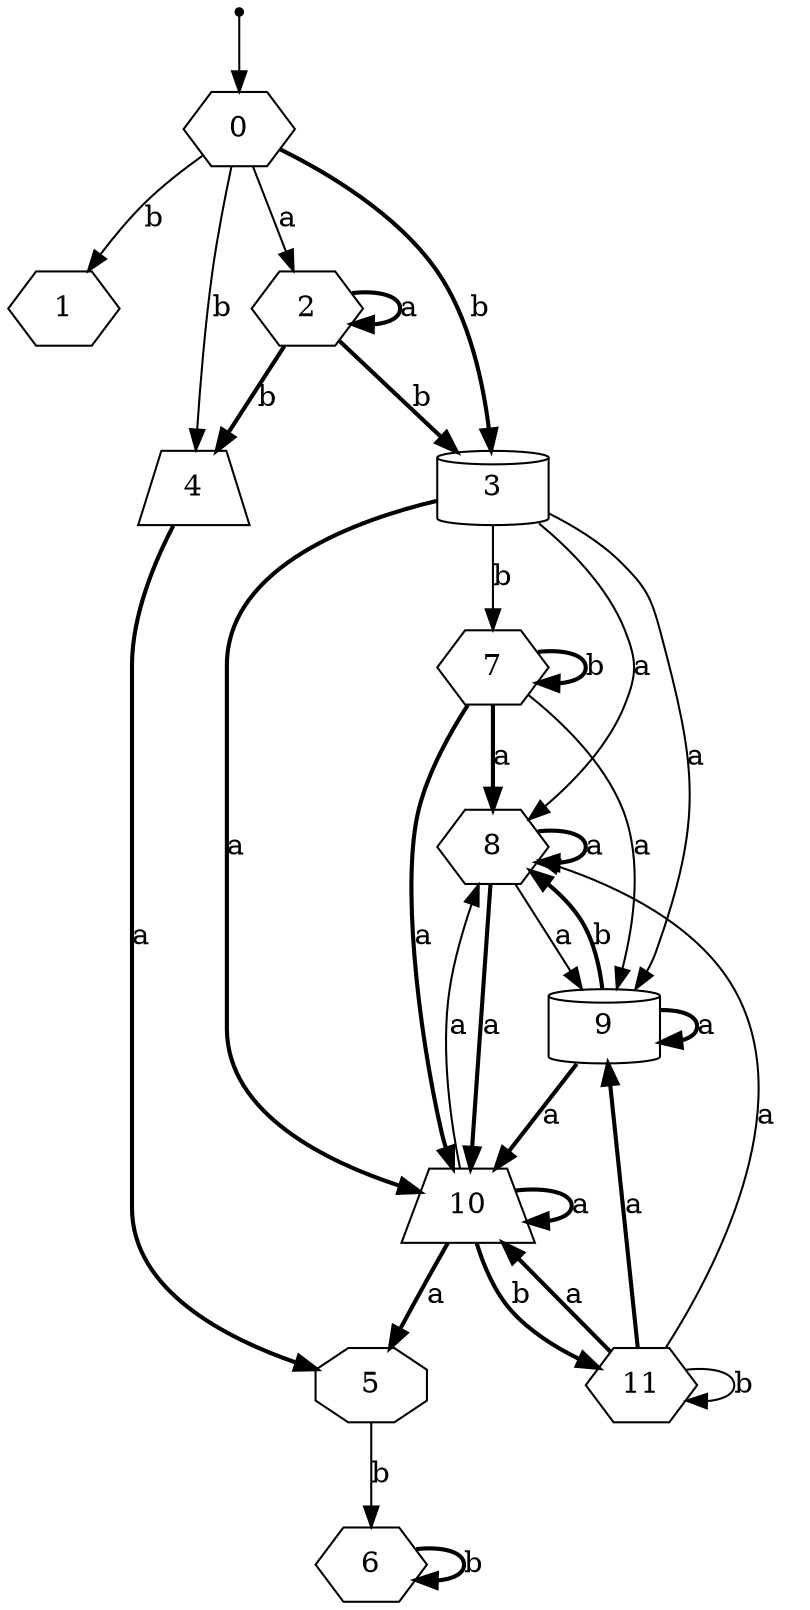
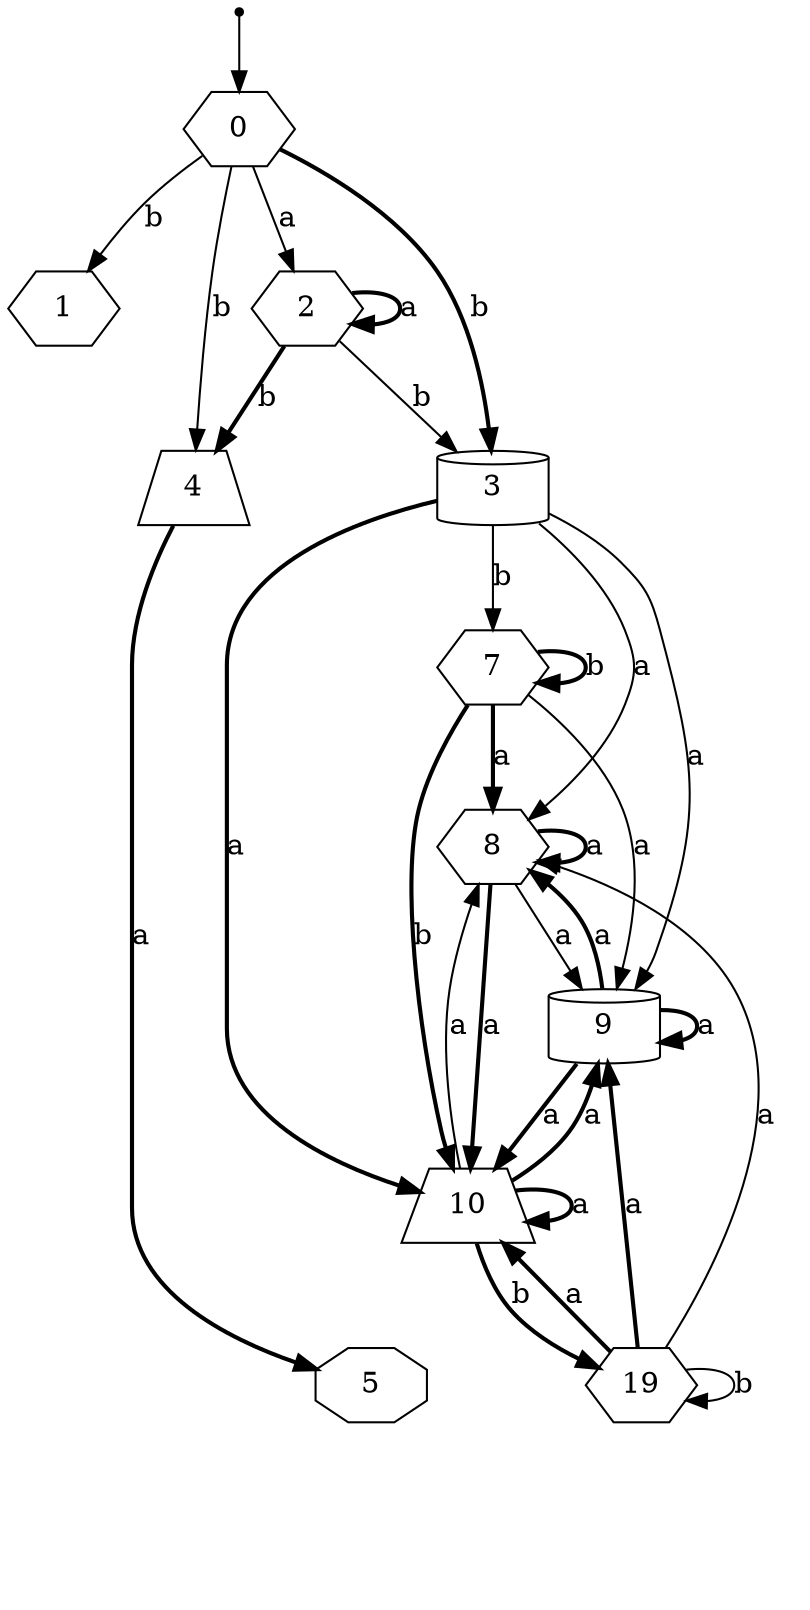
edge "2" -> "3": style bold -> solid
edge "7" -> "10": label "a" -> "b"
edge "9" -> "8": label "b" -> "a"
edge "10" -> "5": now "10" -> "9"
node "11": label "11" -> "19"
node "6": removed
